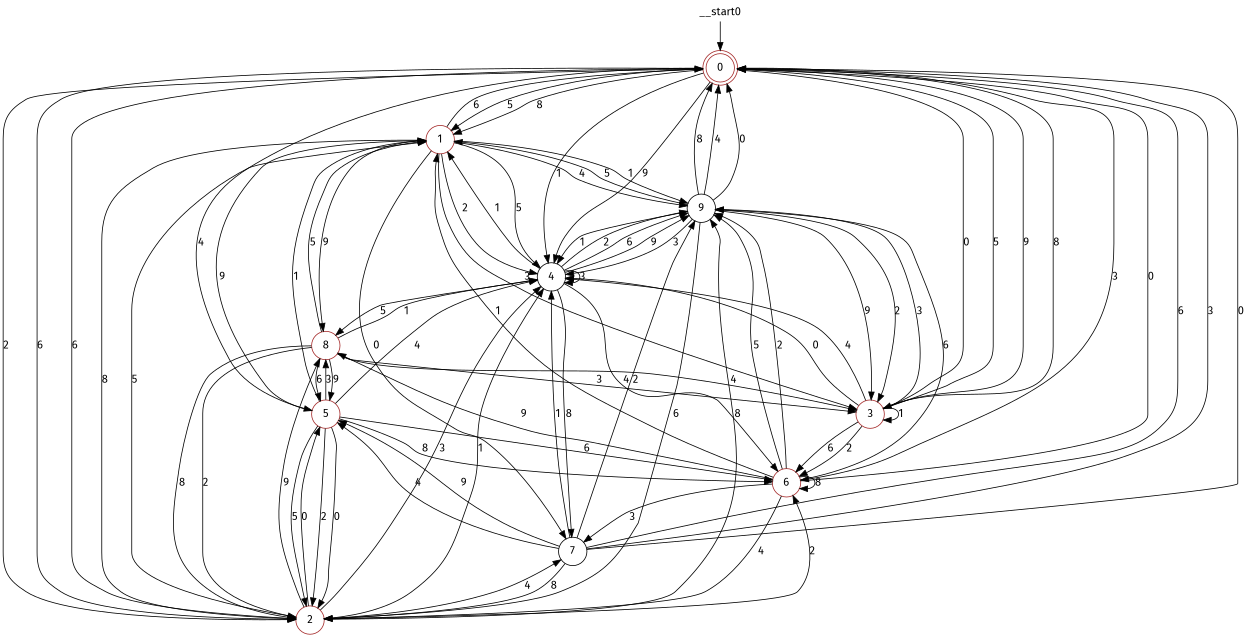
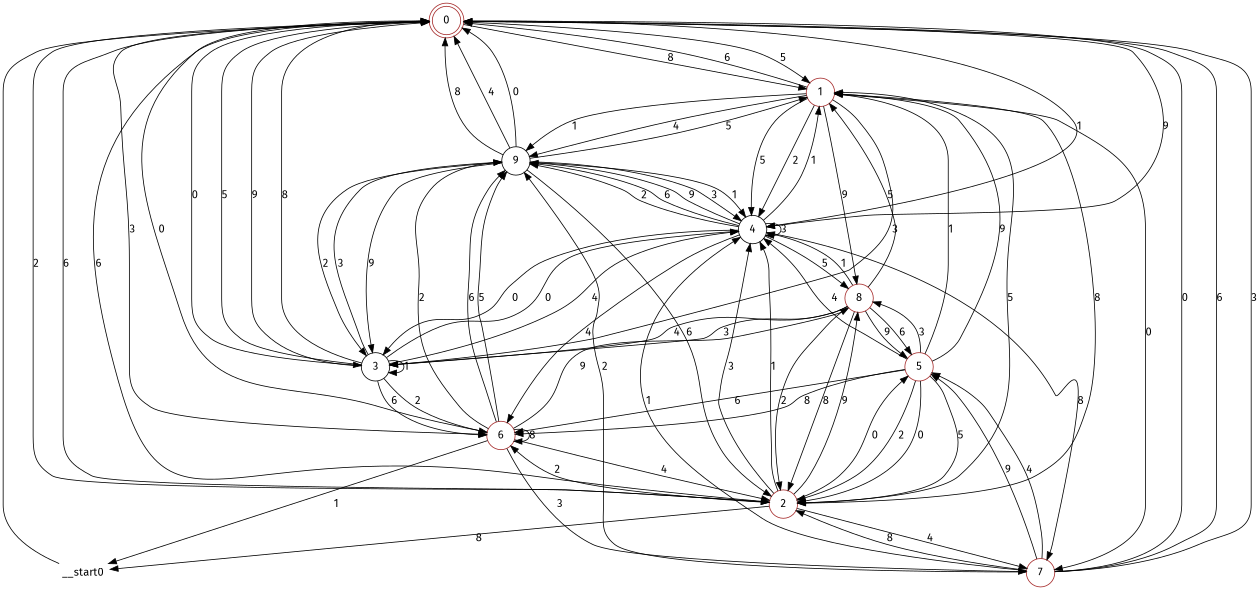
edge "0" -> "5": removed, label "4"
edge "4" -> "3": added, label "0"
edge "6" -> "1": now "6" -> "__start0"
node "3": color brown -> black
node "7": color black -> brown
edge "2" -> "9": now "2" -> "__start0"
